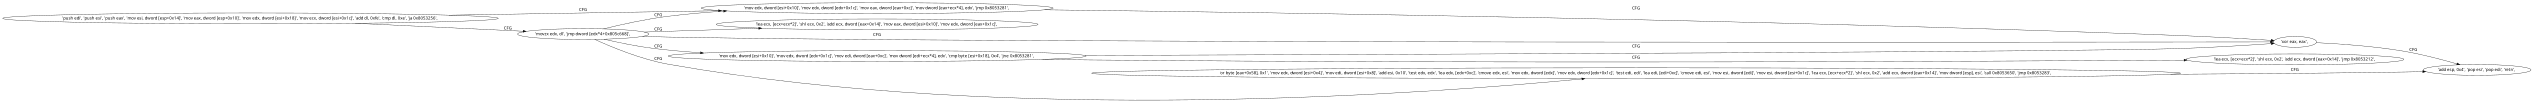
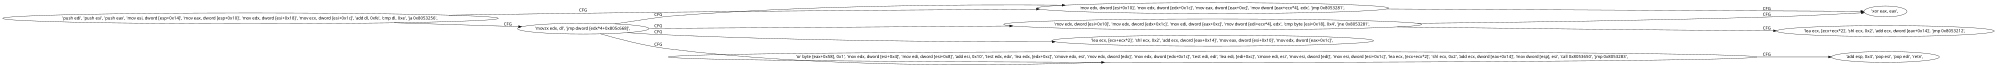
edge "'movzx edx, dl', 'jmp dword [edx*4+0x805c668]'," -> "'xor eax, eax',": removed, label "CFG"
edge "'xor eax, eax'," -> "'add esp, 0x4', 'pop esi', 'pop edi', 'retn',": removed, label "CFG"
